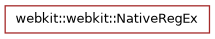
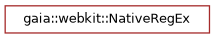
node "webkit::webkit::NativeRegEx": label "webkit::webkit::NativeRegEx" -> "gaia::webkit::NativeRegEx"
